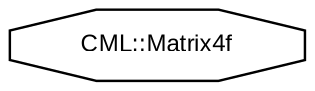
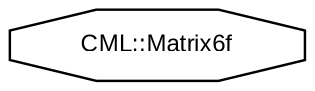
node "CML::Matrix4f": label "CML::Matrix4f" -> "CML::Matrix6f"
